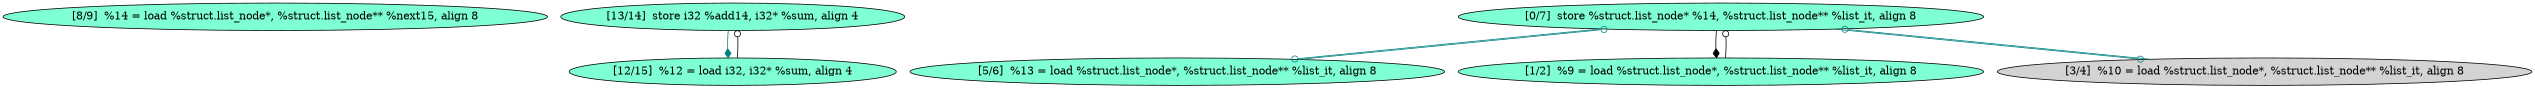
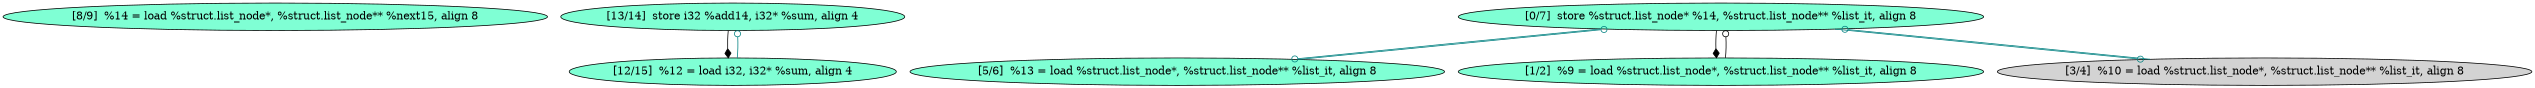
edge "[13/14]  store i32 %add14, i32* %sum, align 4" -> "[12/15]  %12 = load i32, i32* %sum, align 4": color teal -> black
edge "[12/15]  %12 = load i32, i32* %sum, align 4" -> "[13/14]  store i32 %add14, i32* %sum, align 4": color black -> teal
